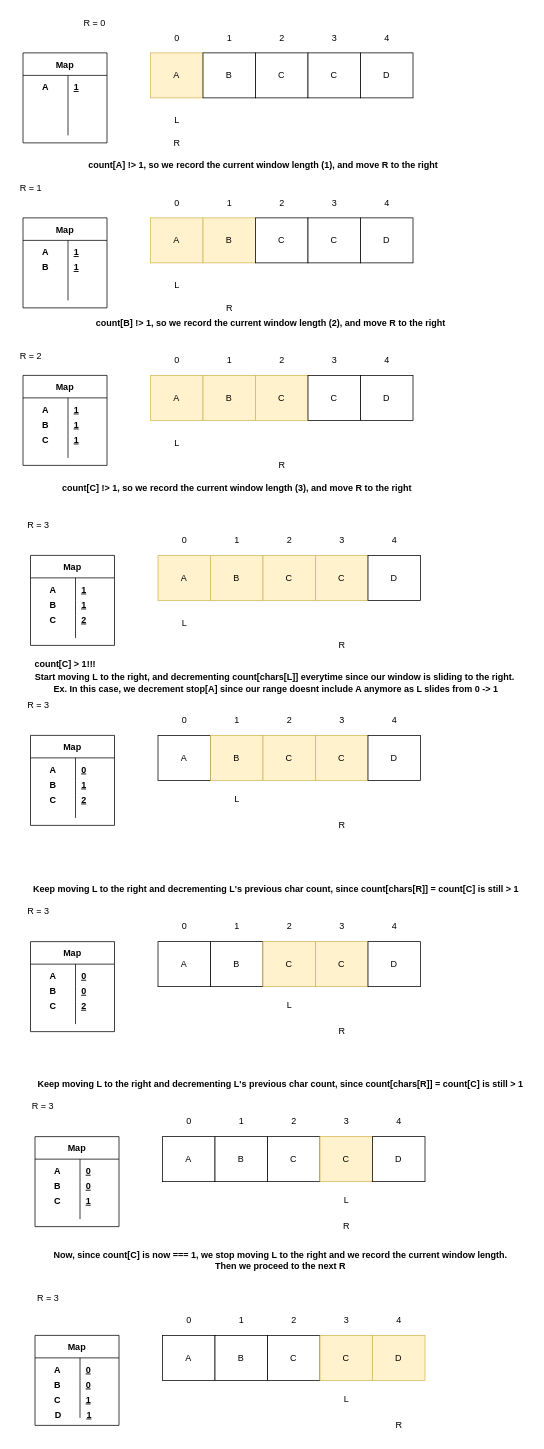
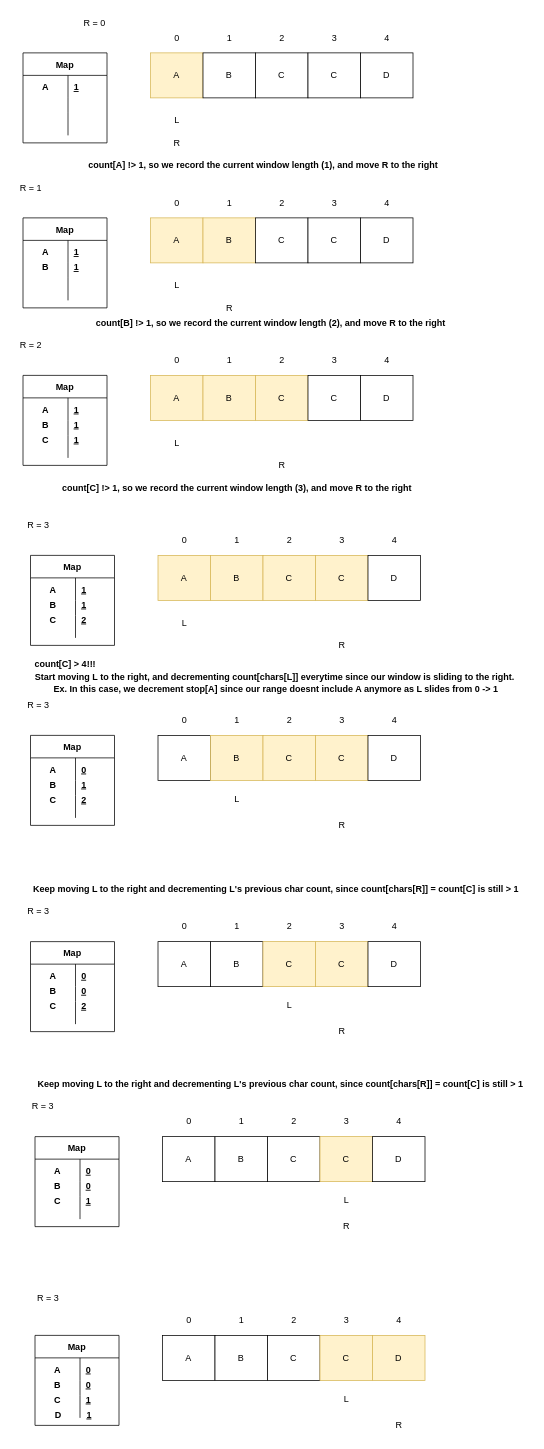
node "R = 2": moved (30, 357) -> (30, 345)
node "count[C] > 1!!!": label "count[C] > 1!!!" -> "count[C] > 4!!!"
node "Now, since count[C] is now === 1, we stop moving L to the right and we record the current window length. Then we proceed to the next R": removed
